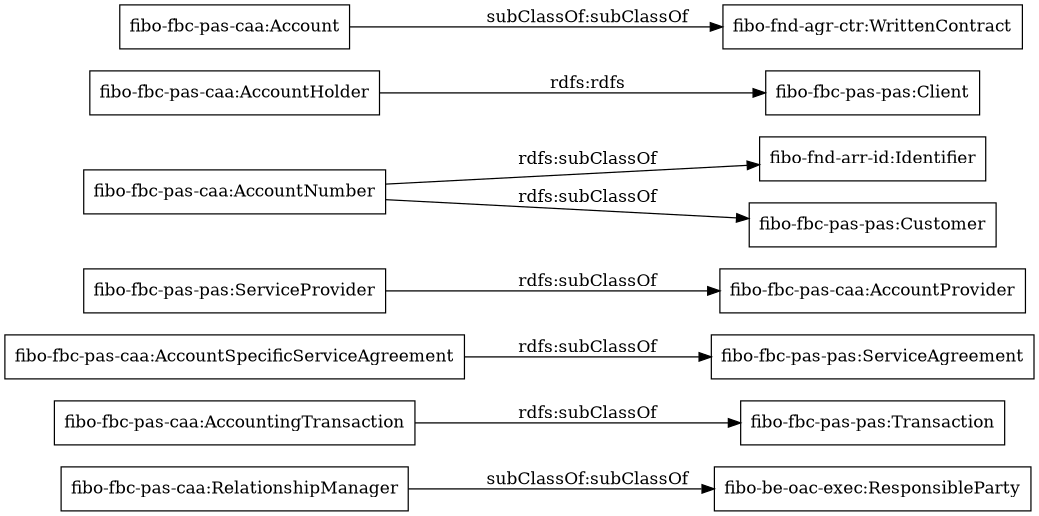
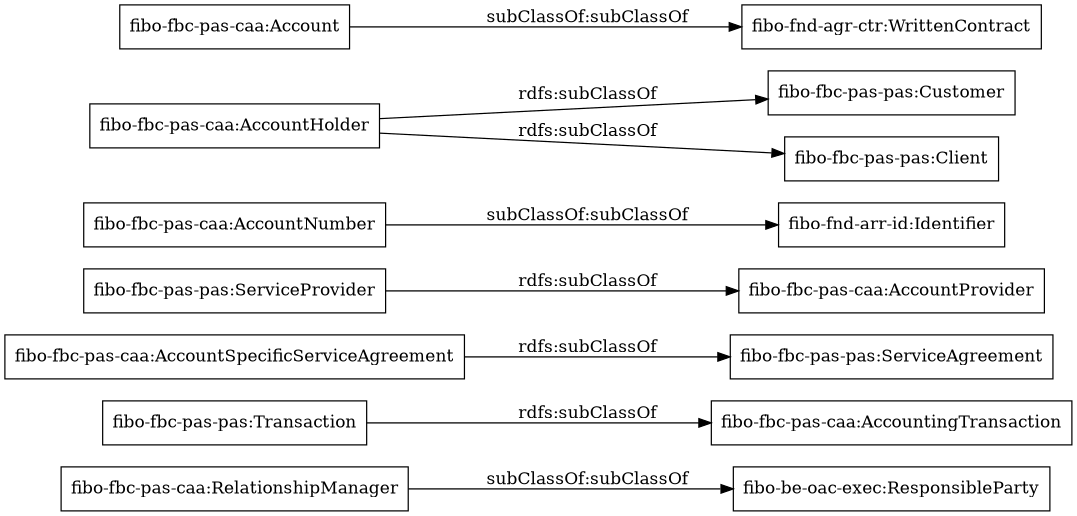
edge "fibo-fbc-pas-caa:AccountHolder" -> "fibo-fbc-pas-pas:Client": label "rdfs:rdfs" -> "rdfs:subClassOf"
edge "fibo-fbc-pas-caa:AccountNumber" -> "fibo-fnd-arr-id:Identifier": label "rdfs:subClassOf" -> "subClassOf:subClassOf"
edge "fibo-fbc-pas-caa:AccountNumber" -> "fibo-fbc-pas-pas:Customer": now "fibo-fbc-pas-caa:AccountHolder" -> "fibo-fbc-pas-pas:Customer"
edge "fibo-fbc-pas-caa:AccountingTransaction" -> "fibo-fbc-pas-pas:Transaction": reversed
